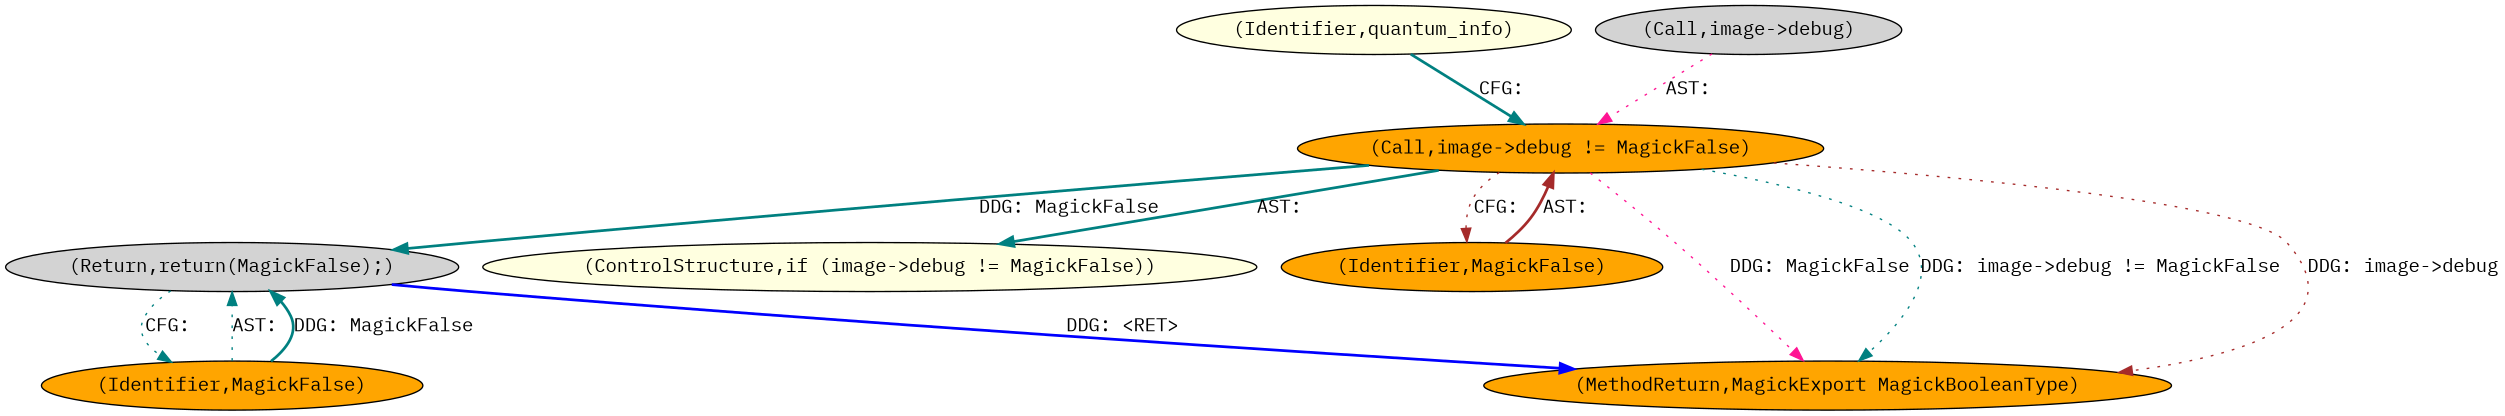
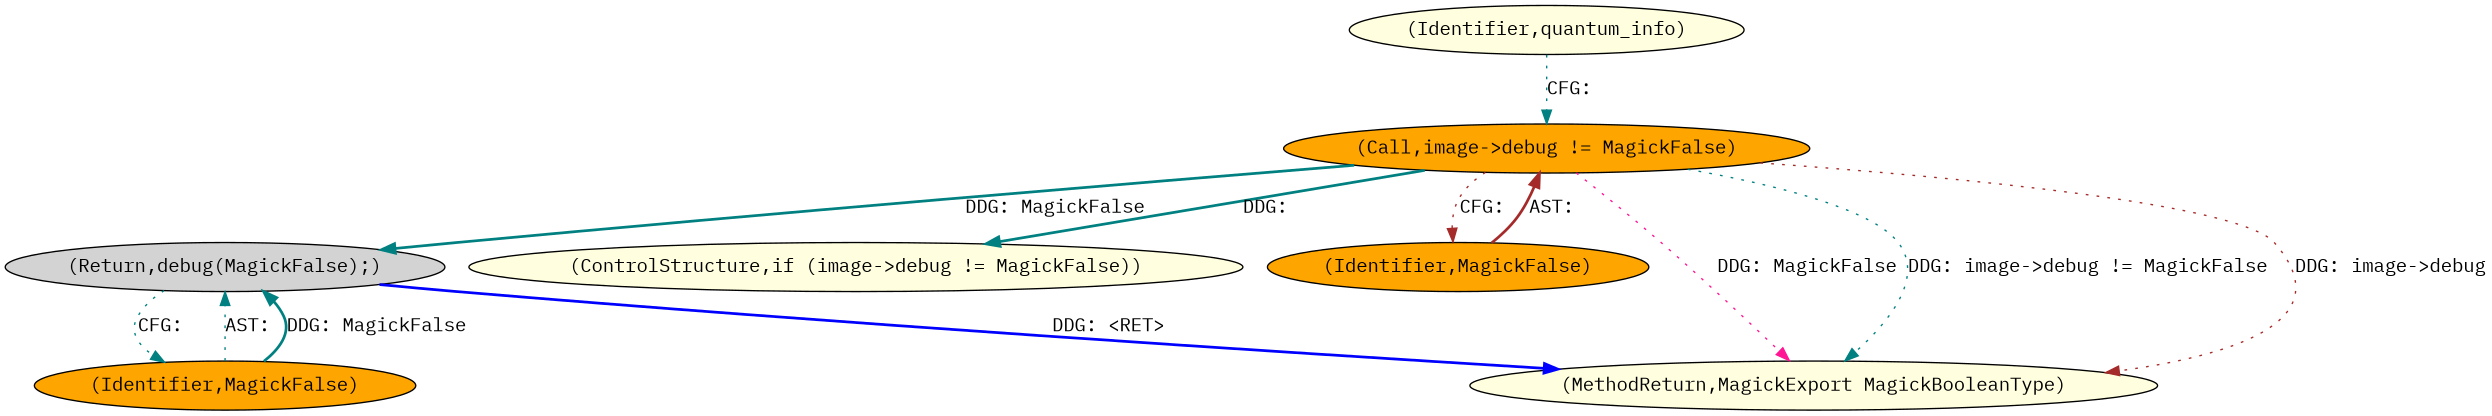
node "(Call,image->debug)": removed
edge "(Identifier,quantum_info)" -> "(Call,image->debug != MagickFalse)": style bold -> dotted
edge "(Call,image->debug != MagickFalse)" -> "(ControlStructure,if (image->debug != MagickFalse))": label "AST: " -> "DDG: "
node "(Return,return(MagickFalse);)": label "(Return,return(MagickFalse);)" -> "(Return,debug(MagickFalse);)"
node "(MethodReturn,MagickExport MagickBooleanType)": fillcolor orange -> lightyellow
